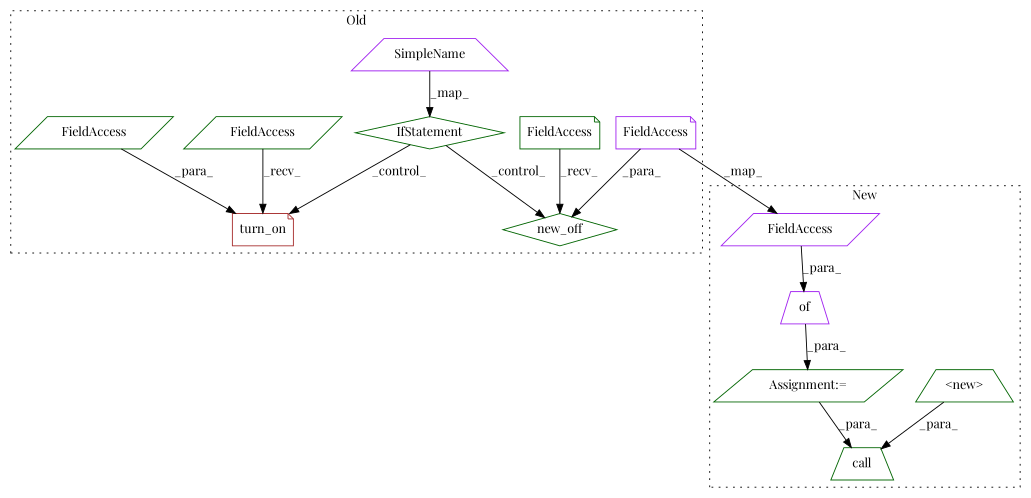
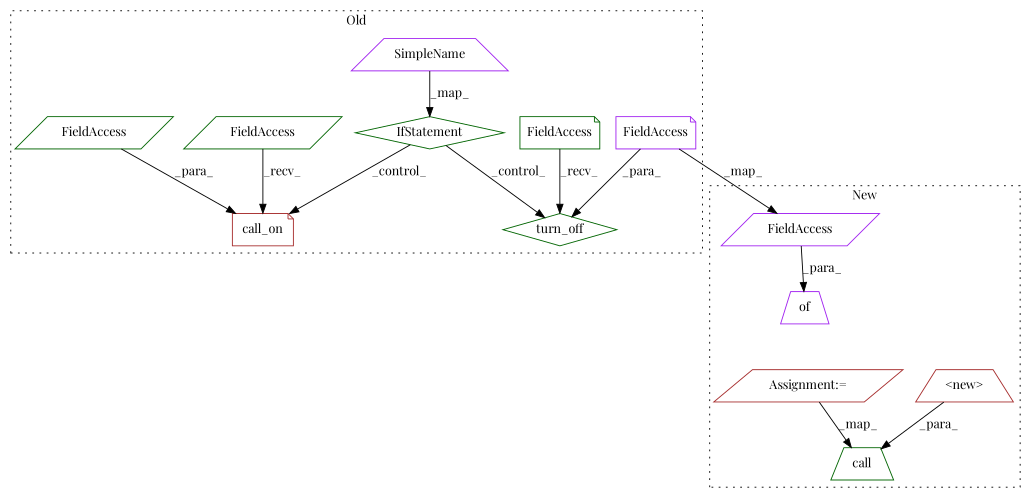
node "turn_on": label "turn_on" -> "call_on"
node "new_off": label "new_off" -> "turn_off"
edge "of" -> "Assignment:=": removed, label "_para_"
node "Assignment:=": color darkgreen -> brown
node "<new>": color darkgreen -> brown
edge "Assignment:=" -> "call": label "_para_" -> "_map_"
